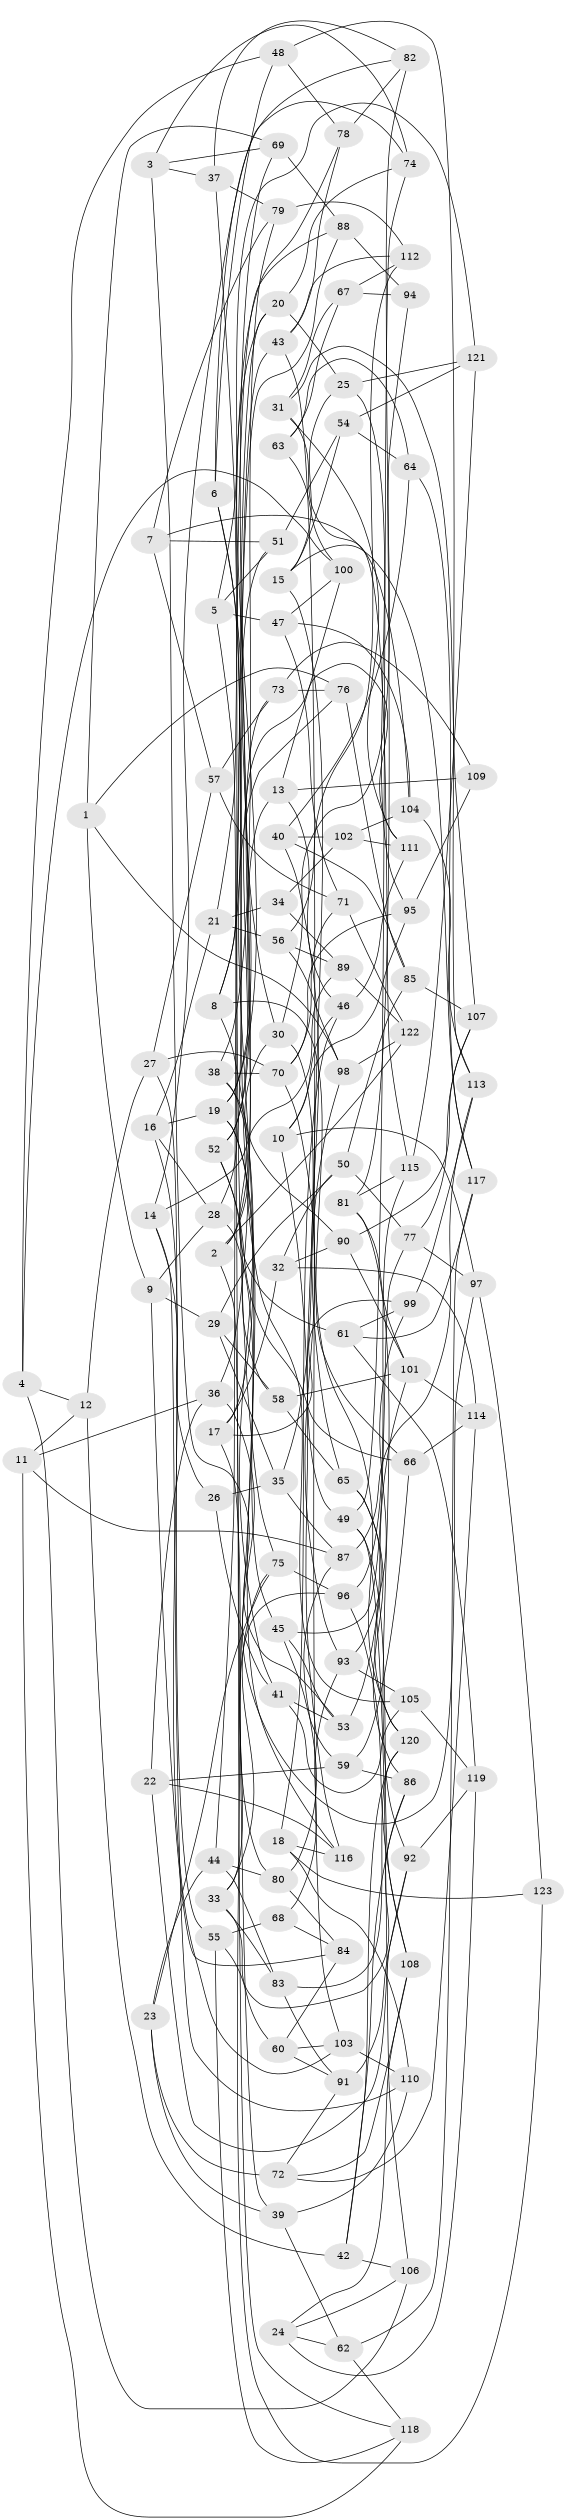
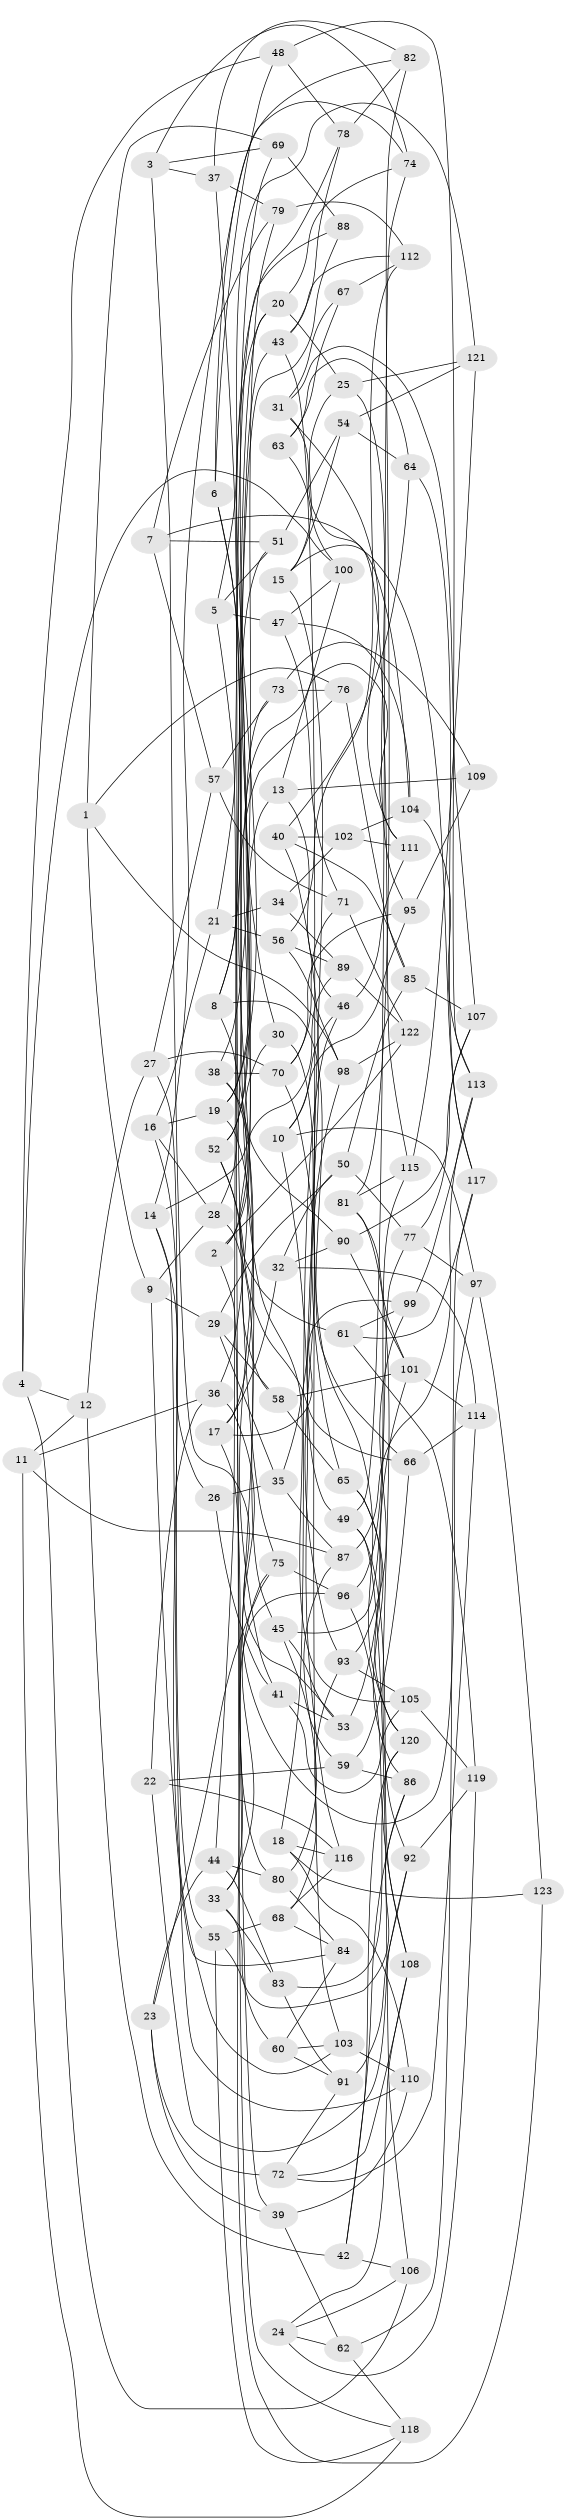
node "94": removed
edge "19" -- "116": now "68" -- "116"
